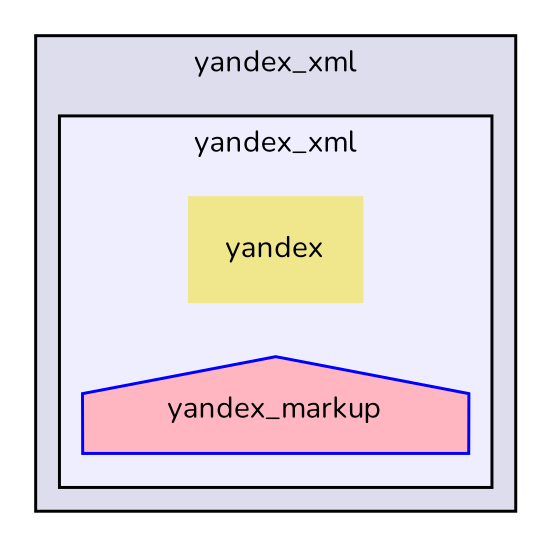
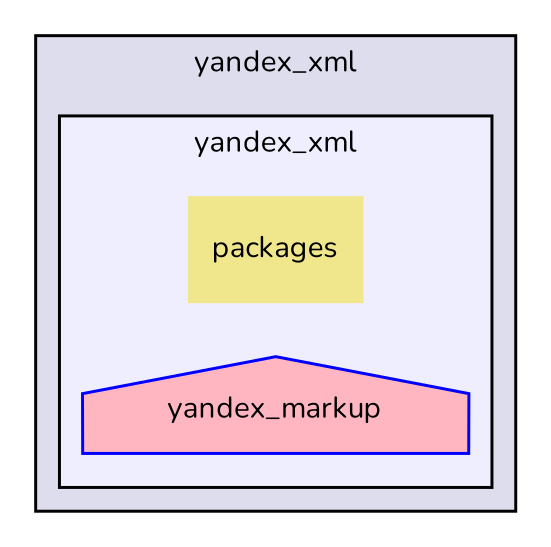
node "yandex": label "yandex" -> "packages"
